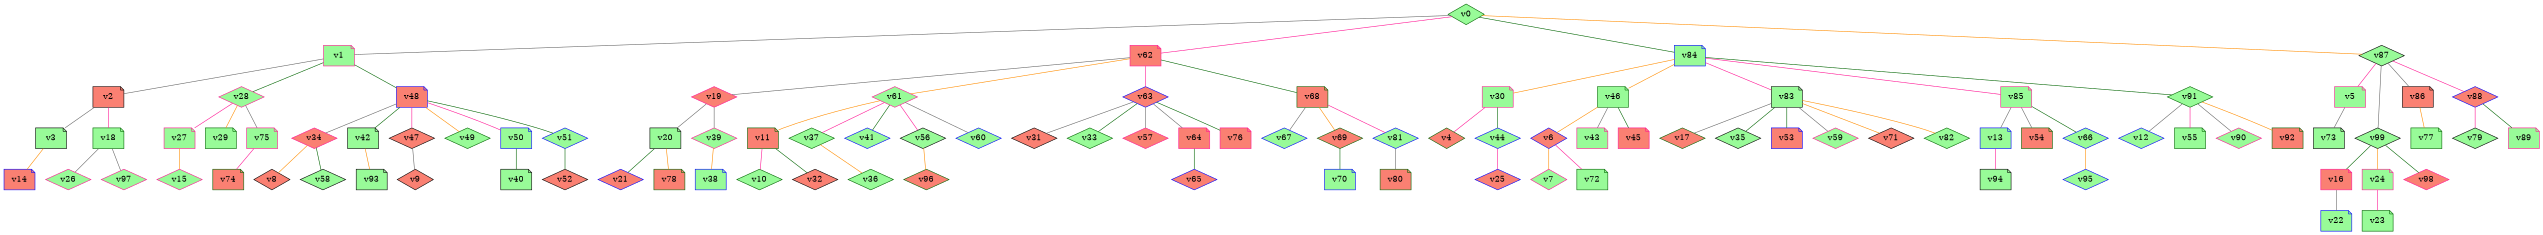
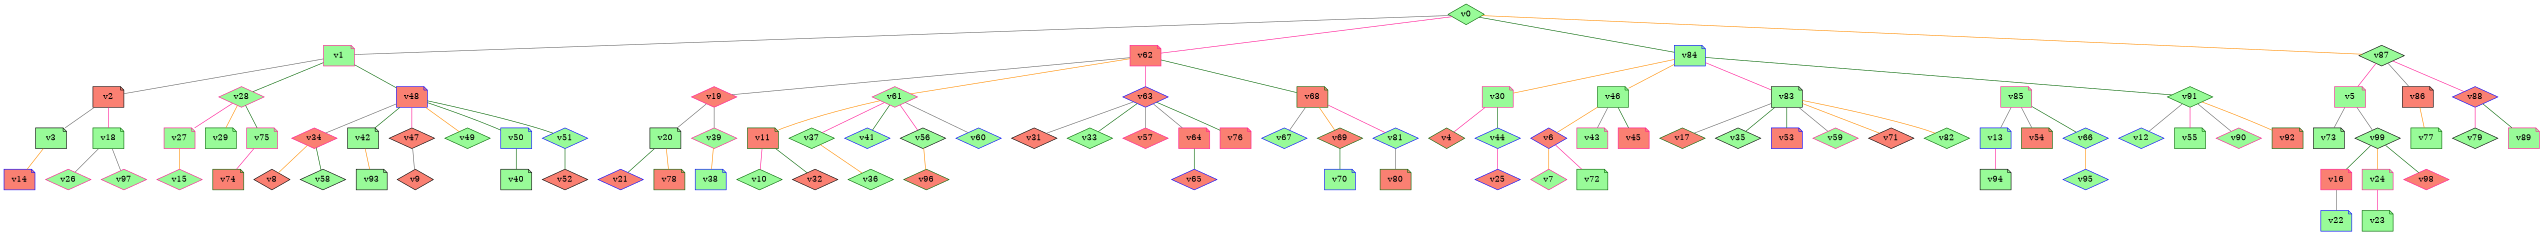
edge "v84" -- "v85": removed
edge "v87" -- "v99": now "v5" -- "v99"
edge "v48" -- "v50": color deeppink -> darkgreen
edge "v28" -- "v75": color gray40 -> darkgreen
